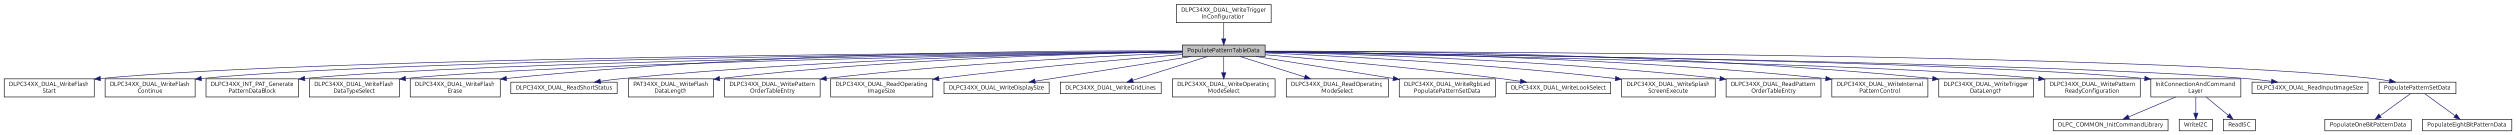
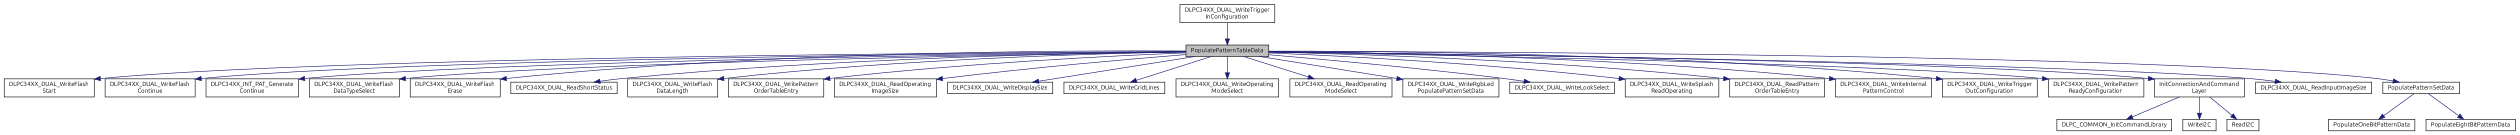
node "DLPC34XX_INT_PAT_Generate PatternDataBlock": label "DLPC34XX_INT_PAT_Generate PatternDataBlock" -> "DLPC34XX_INT_PAT_Generate Continue"
node "PAT34XX_DUAL_WriteFlash DataLength": label "PAT34XX_DUAL_WriteFlash DataLength" -> "DLPC34XX_DUAL_WriteFlash DataLength"
node "DLPC34XX_DUAL_WriteSplash ScreenExecute": label "DLPC34XX_DUAL_WriteSplash ScreenExecute" -> "DLPC34XX_DUAL_WriteSplash ReadOperating"
node "DLPC34XX_DUAL_WriteTrigger DataLength": label "DLPC34XX_DUAL_WriteTrigger DataLength" -> "DLPC34XX_DUAL_WriteTrigger OutConfiguration"
node "ReadI5C": label "ReadI5C" -> "ReadI2C"
